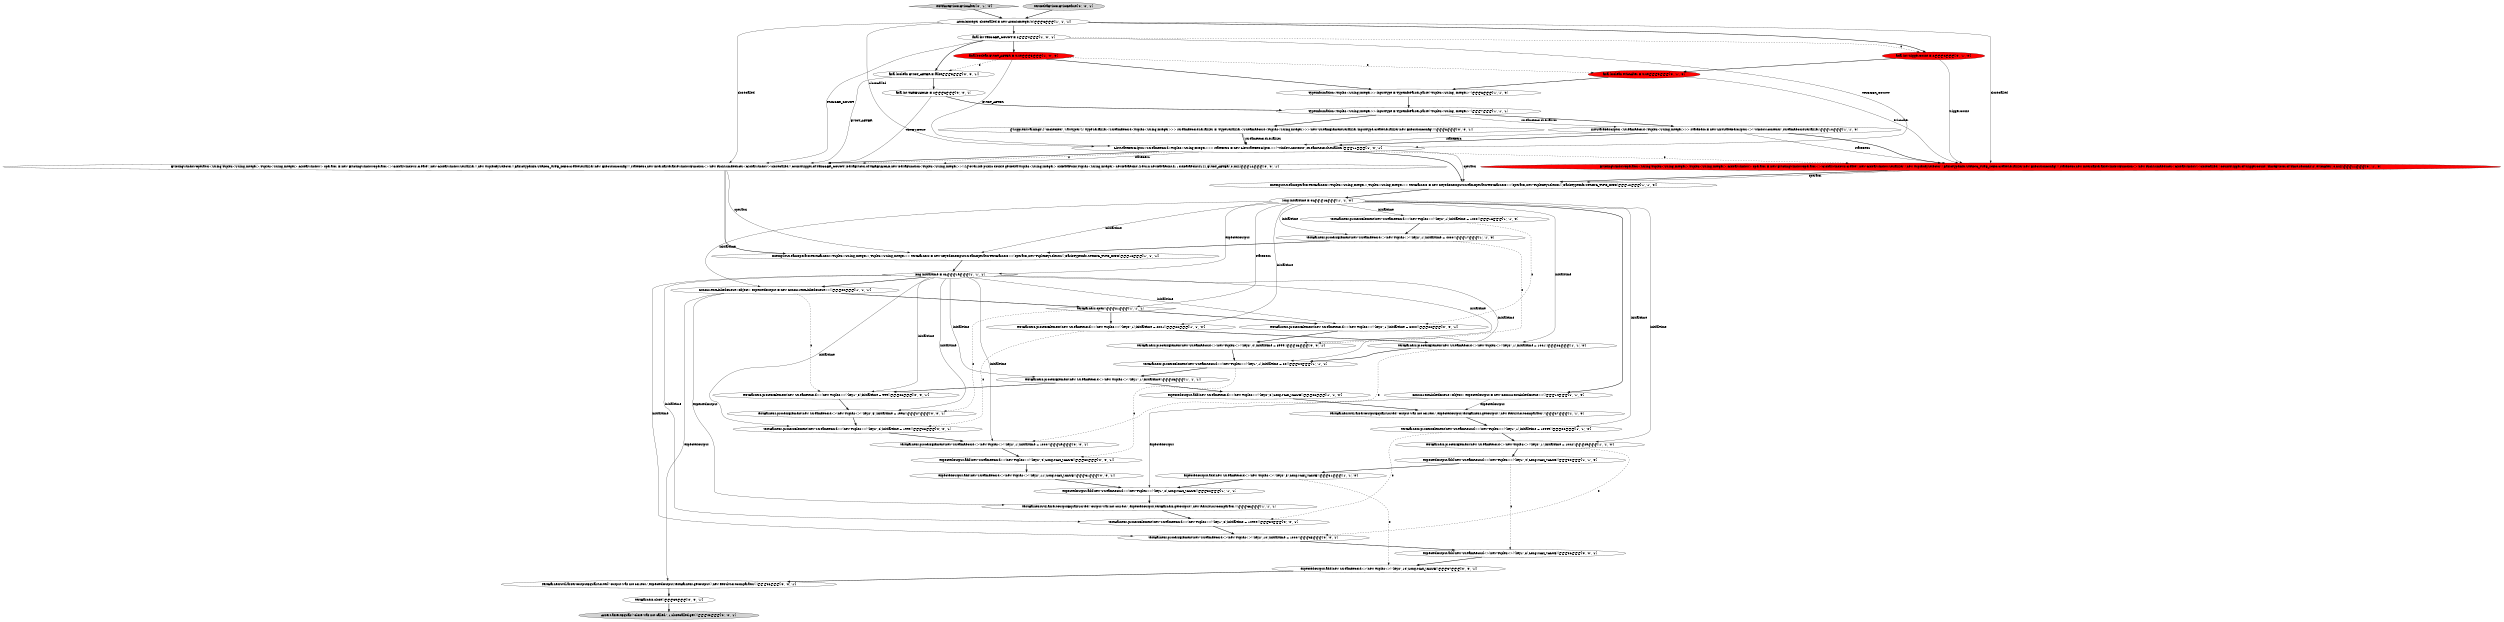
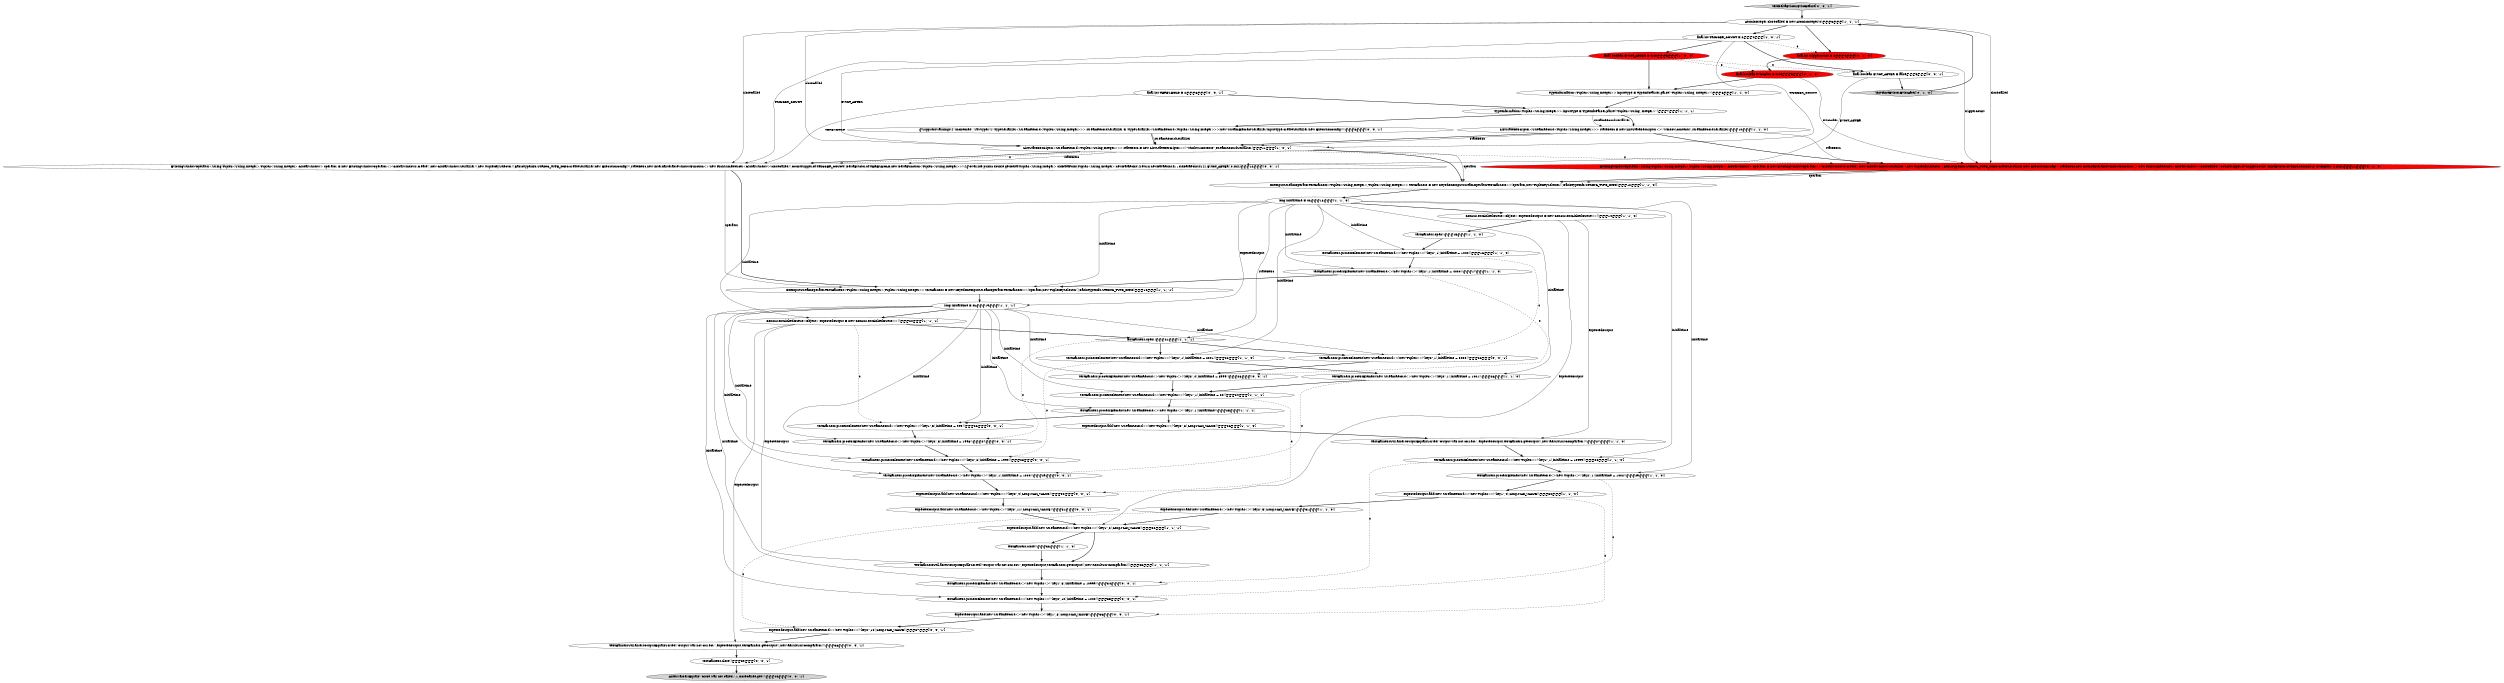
node "testDeltaEvictorEvictBefore['0', '0', '1']": shape ellipse -> diamond
edge "final boolean EVICT_AFTER = false@@@5@@@['0', '0', '1']" -> "final int THRESHOLD = 2@@@6@@@['0', '0', '1']": now "final boolean EVICT_AFTER = false@@@5@@@['0', '0', '1']" -> "testTimeEvictorEvictAfter['0', '1', '0']"
node "testHarness.open()@@@15@@@['1', '1', '0']": added
node "long initialTime = 0L@@@19@@@['1', '1', '1']": shape diamond -> ellipse
node "testHarness.close()@@@33@@@['1', '1', '0']": added
